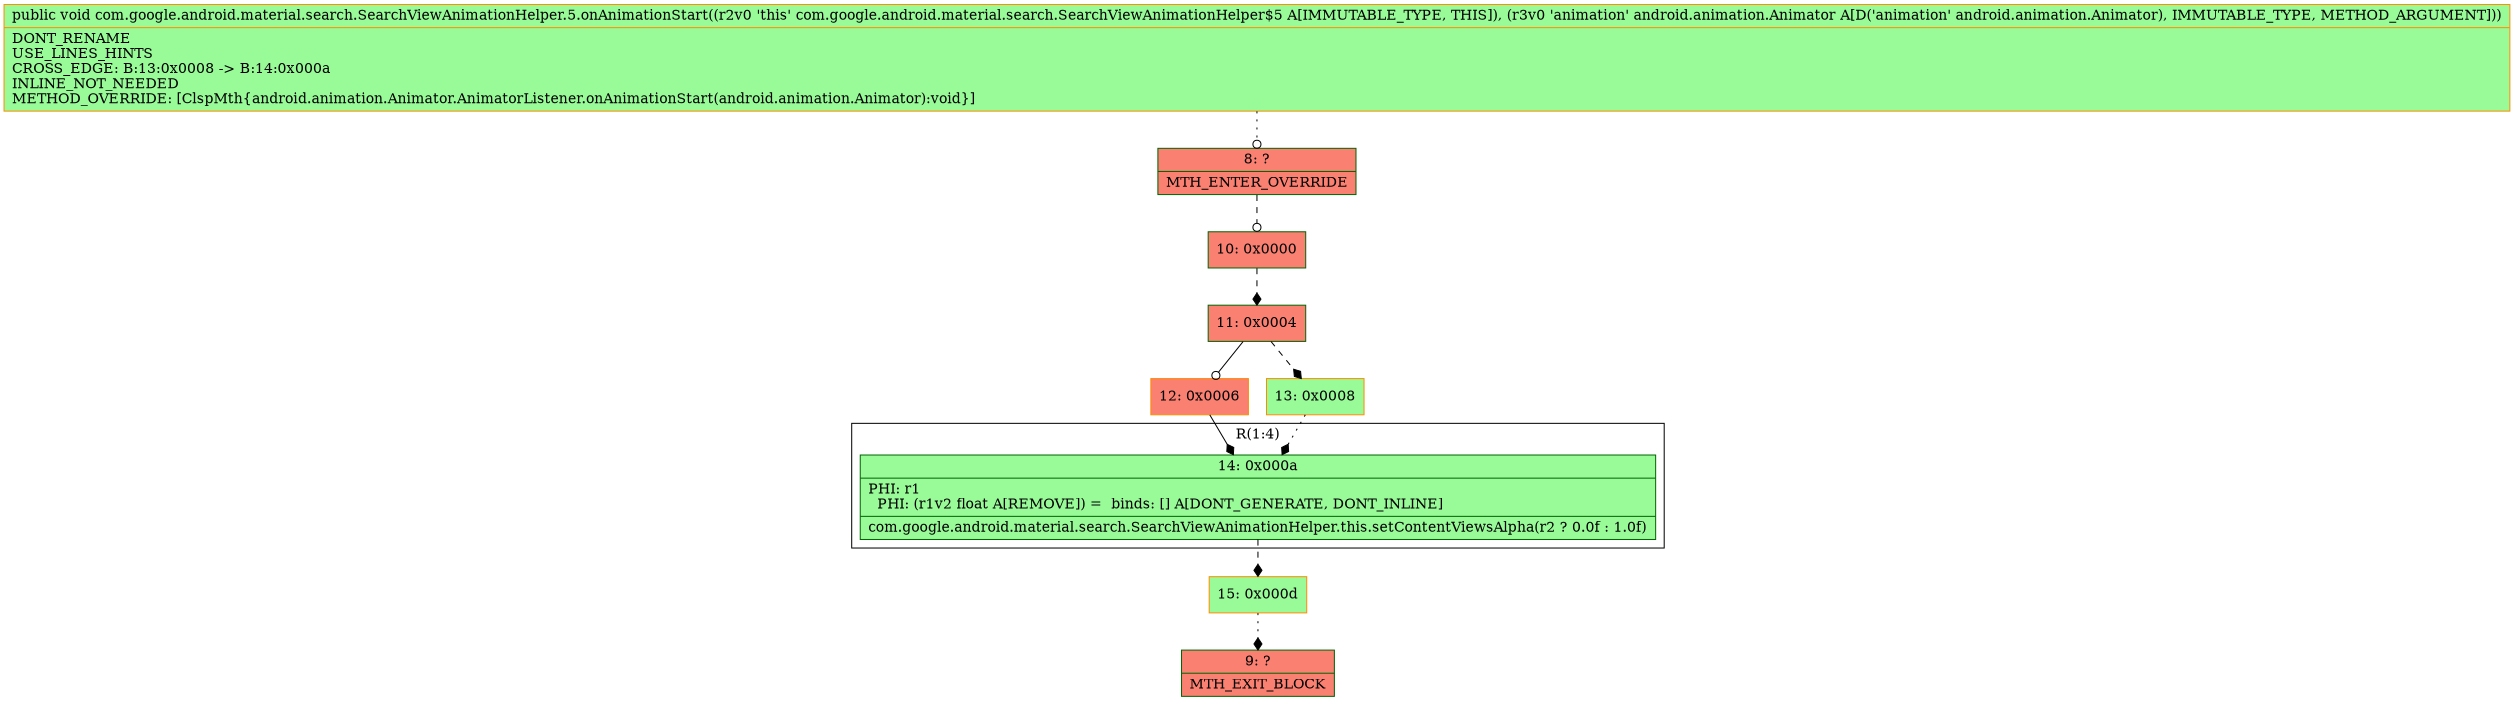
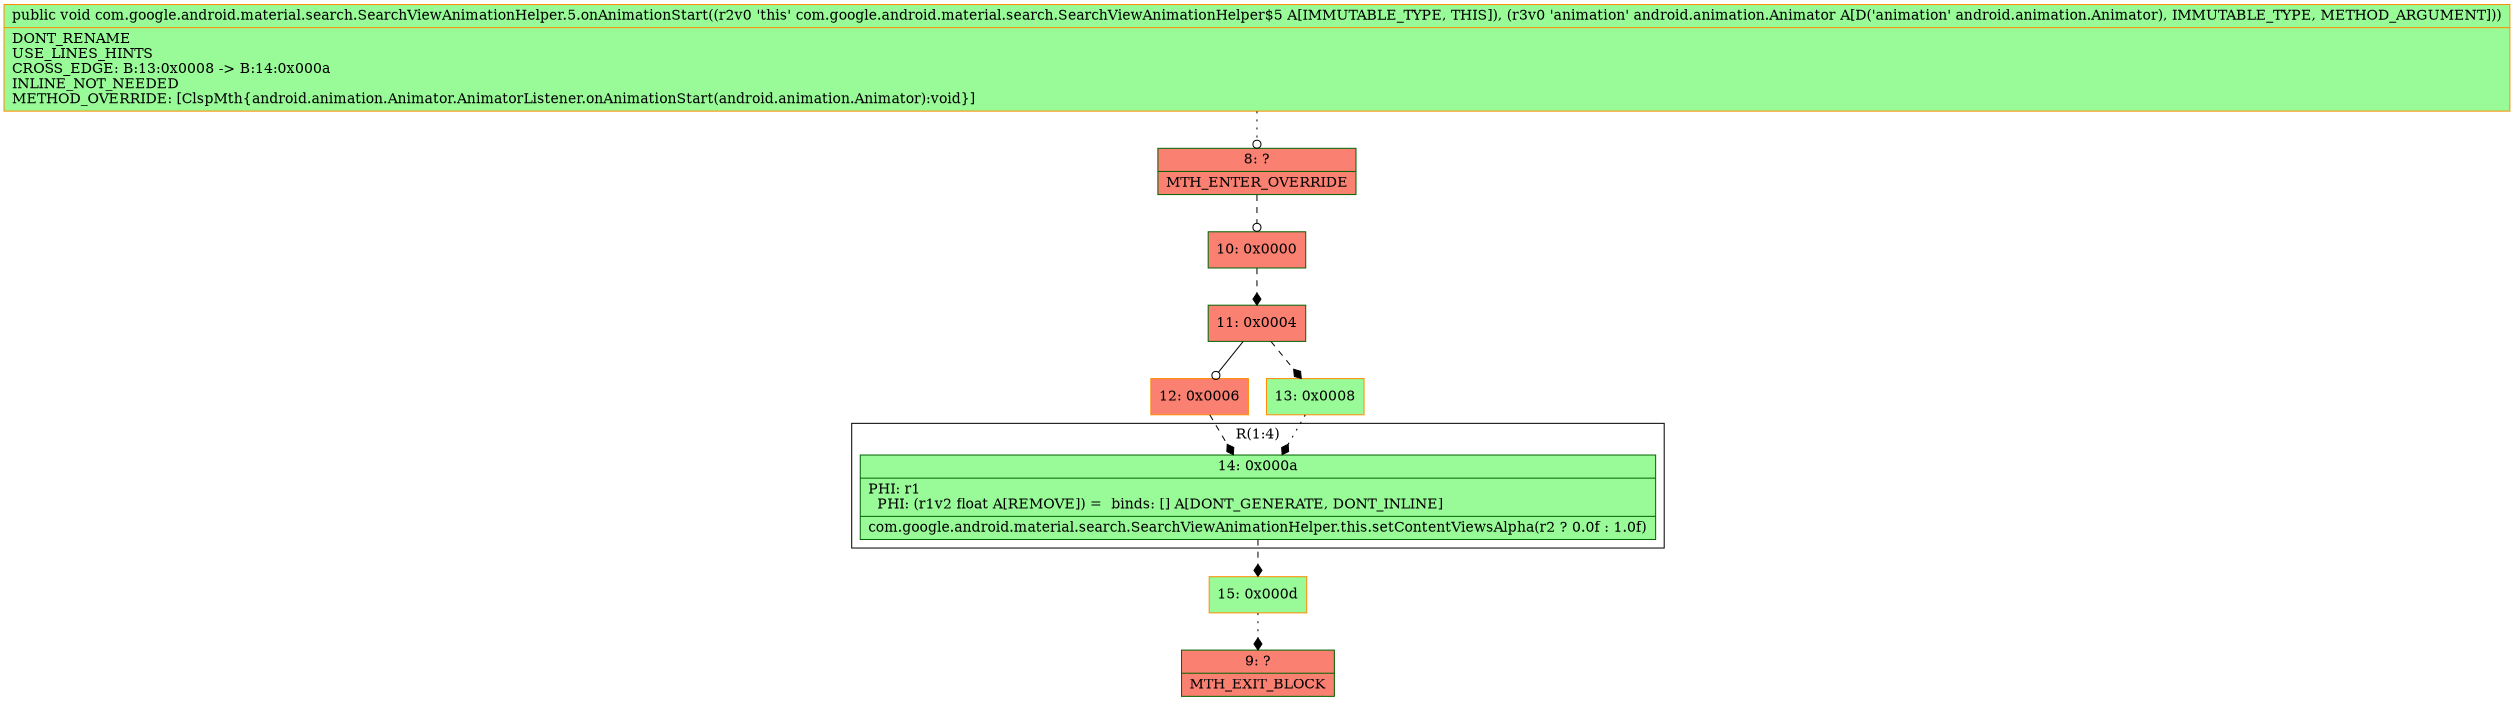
edge "12: 0x0006" -> "14: 0x000a": style solid -> dashed
